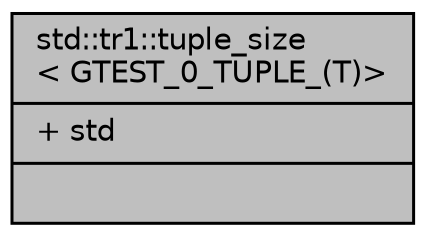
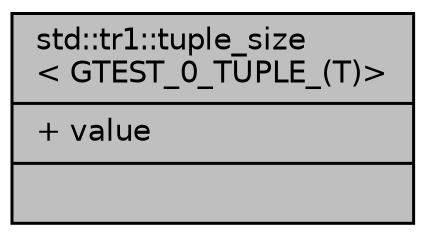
node "std::tr1::tuple_size": text "+ std" -> "+ value"
